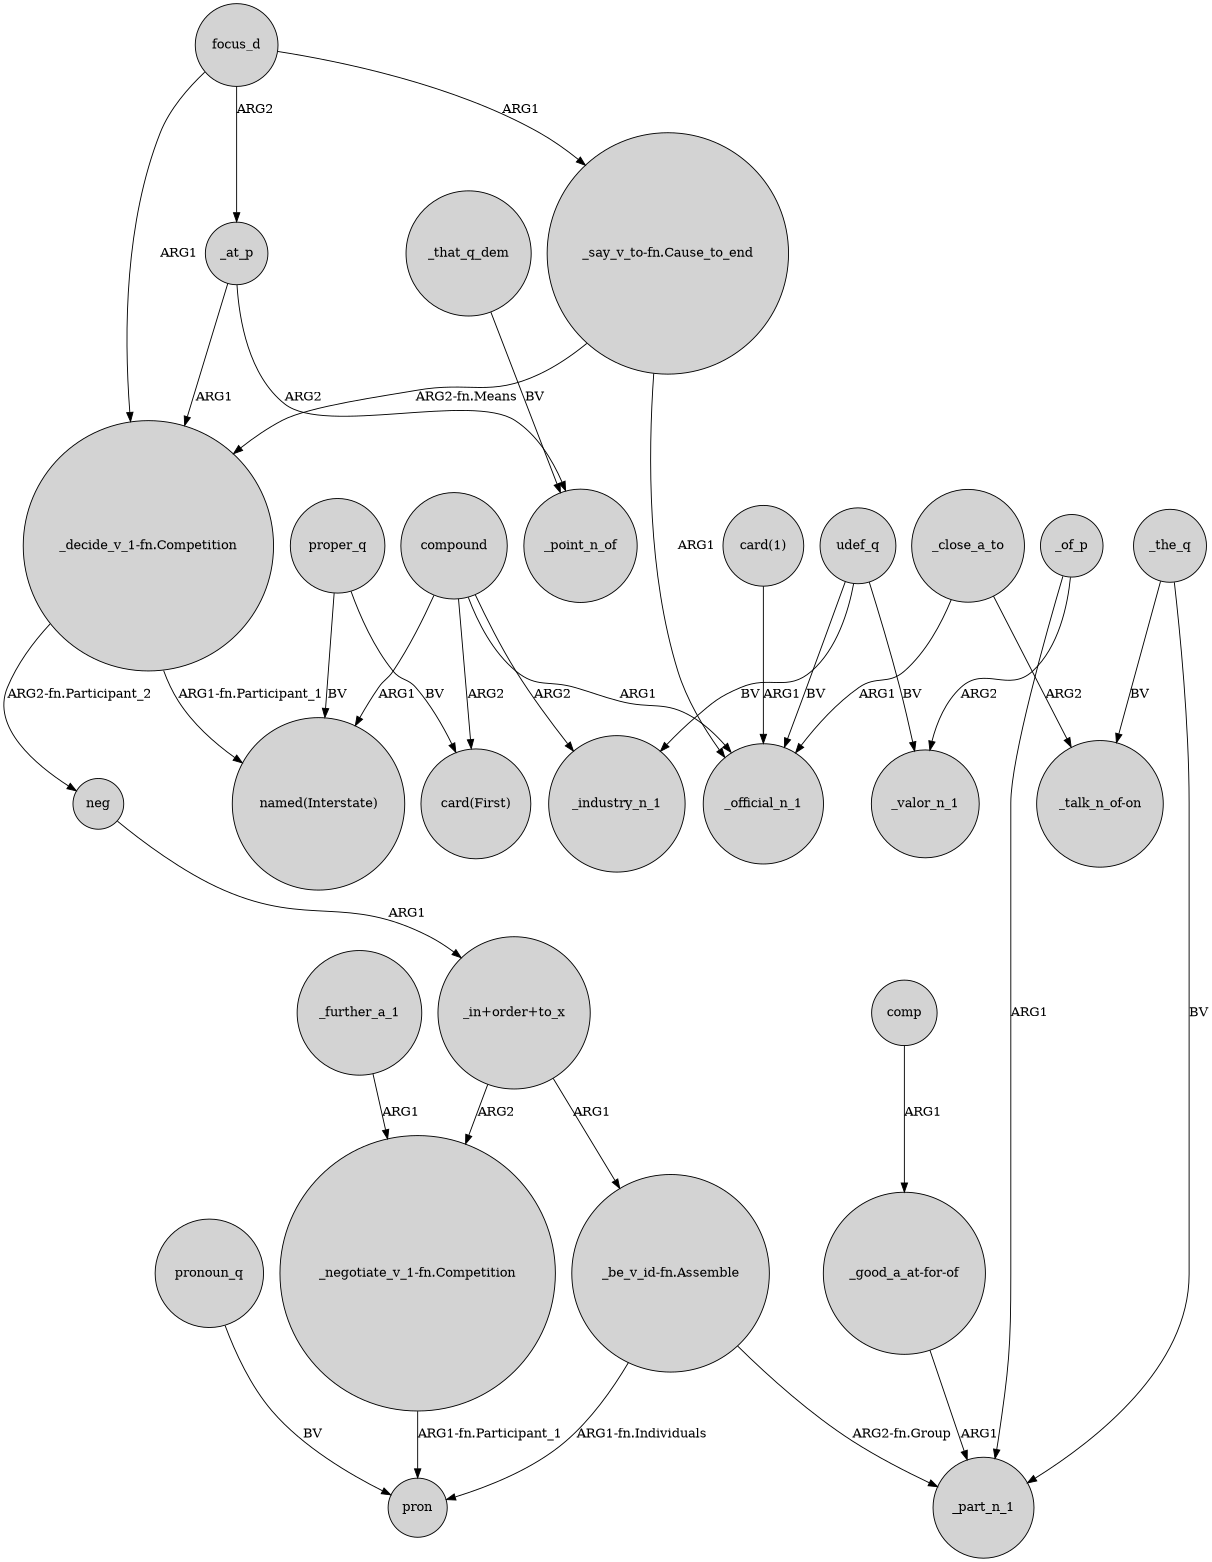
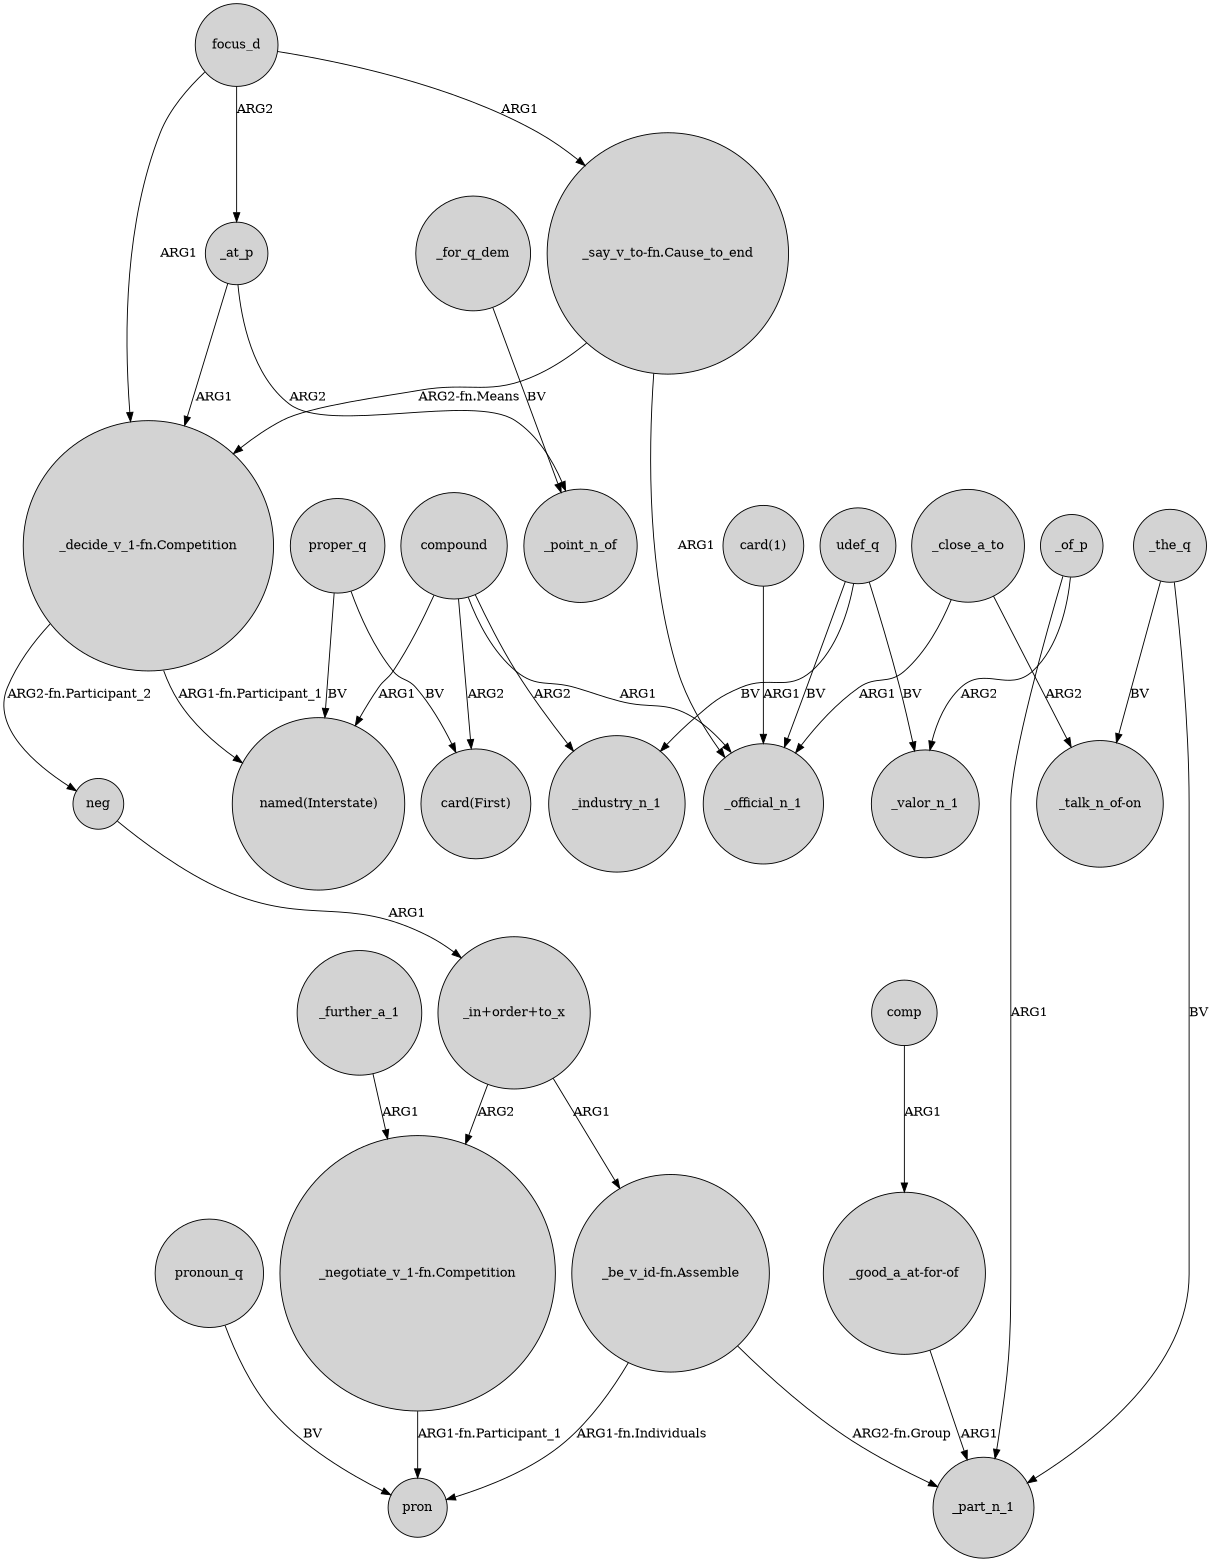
node "_that_q_dem": label "_that_q_dem" -> "_for_q_dem"
